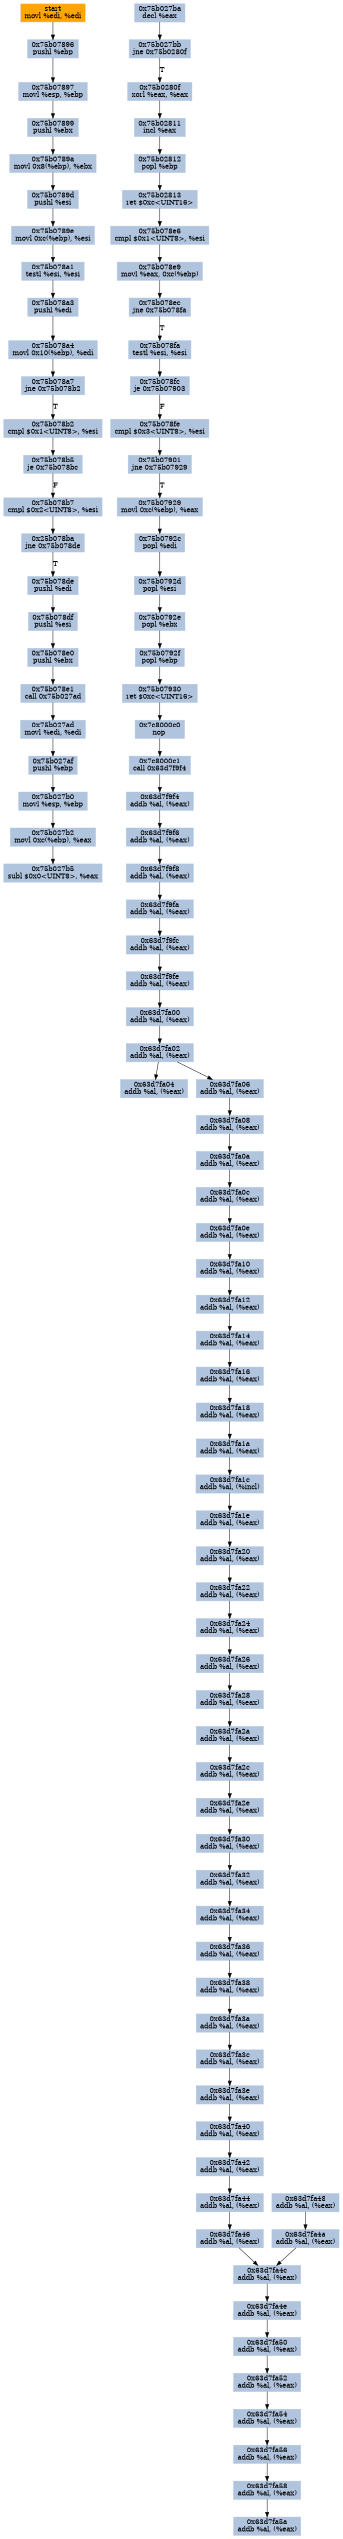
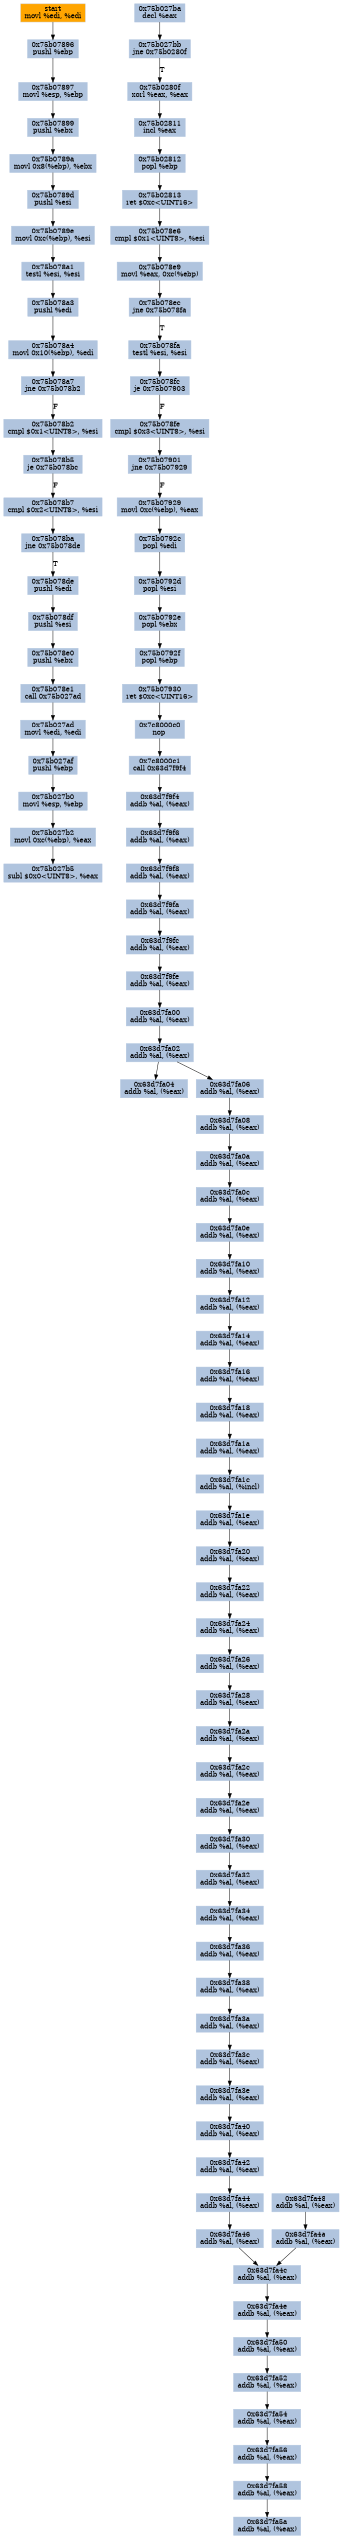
edge "0x75b078a7 jne 0x75b078b2" -> "0x75b078b2 cmpl $0x1<UINT8>, %esi": label "T" -> "F"
edge "0x75b07901 jne 0x75b07929" -> "0x75b07929 movl 0xc(%ebp), %eax": label "T" -> "F"
node "0x25b078ba jne 0x75b078de": label "0x25b078ba jne 0x75b078de" -> "0x75b078ba jne 0x75b078de"
